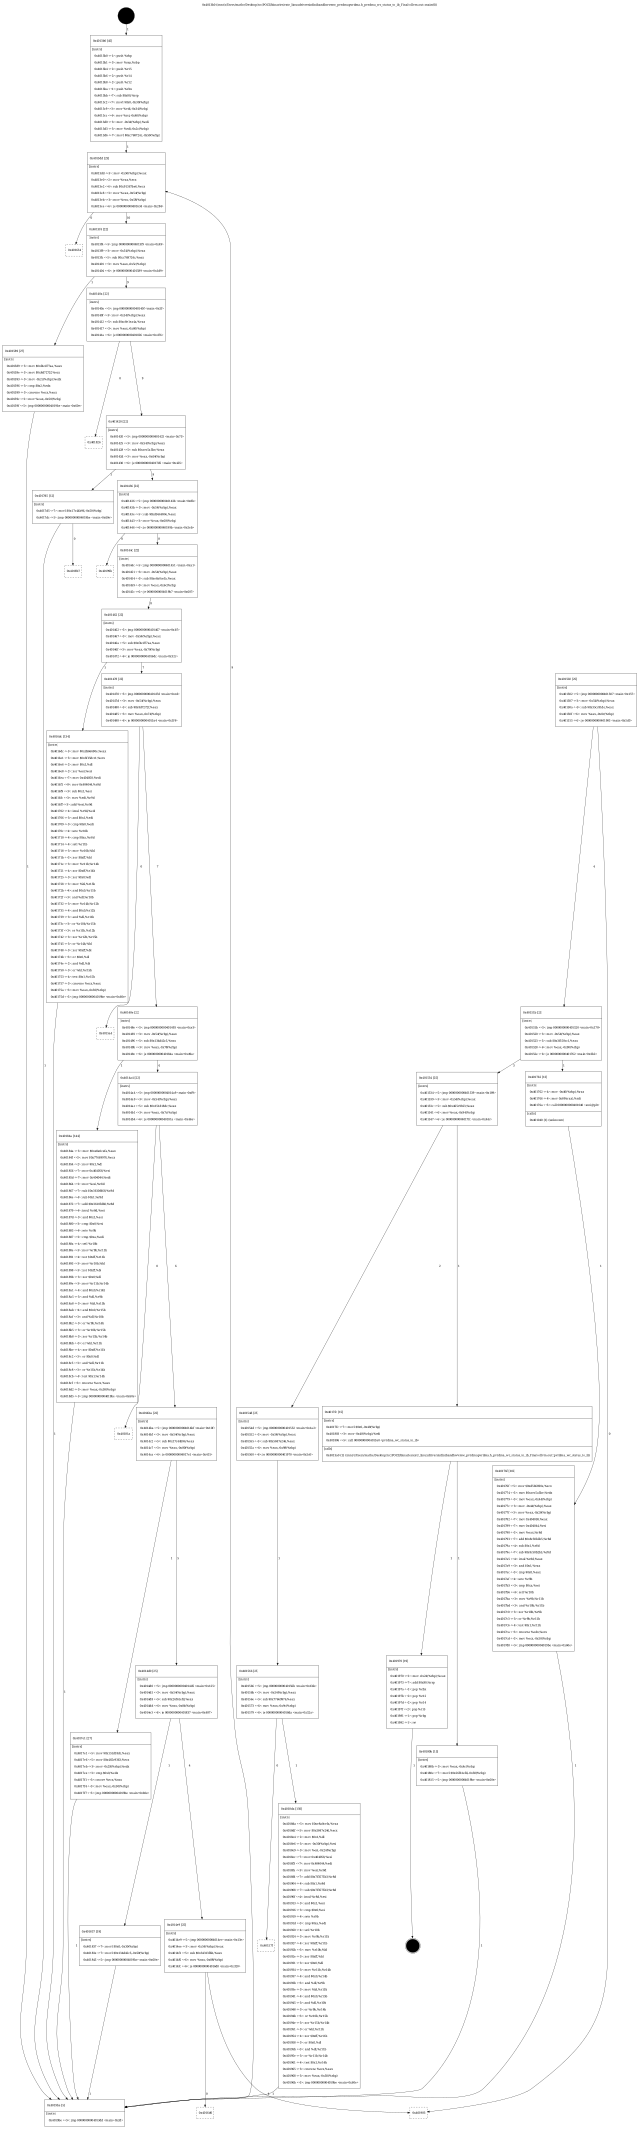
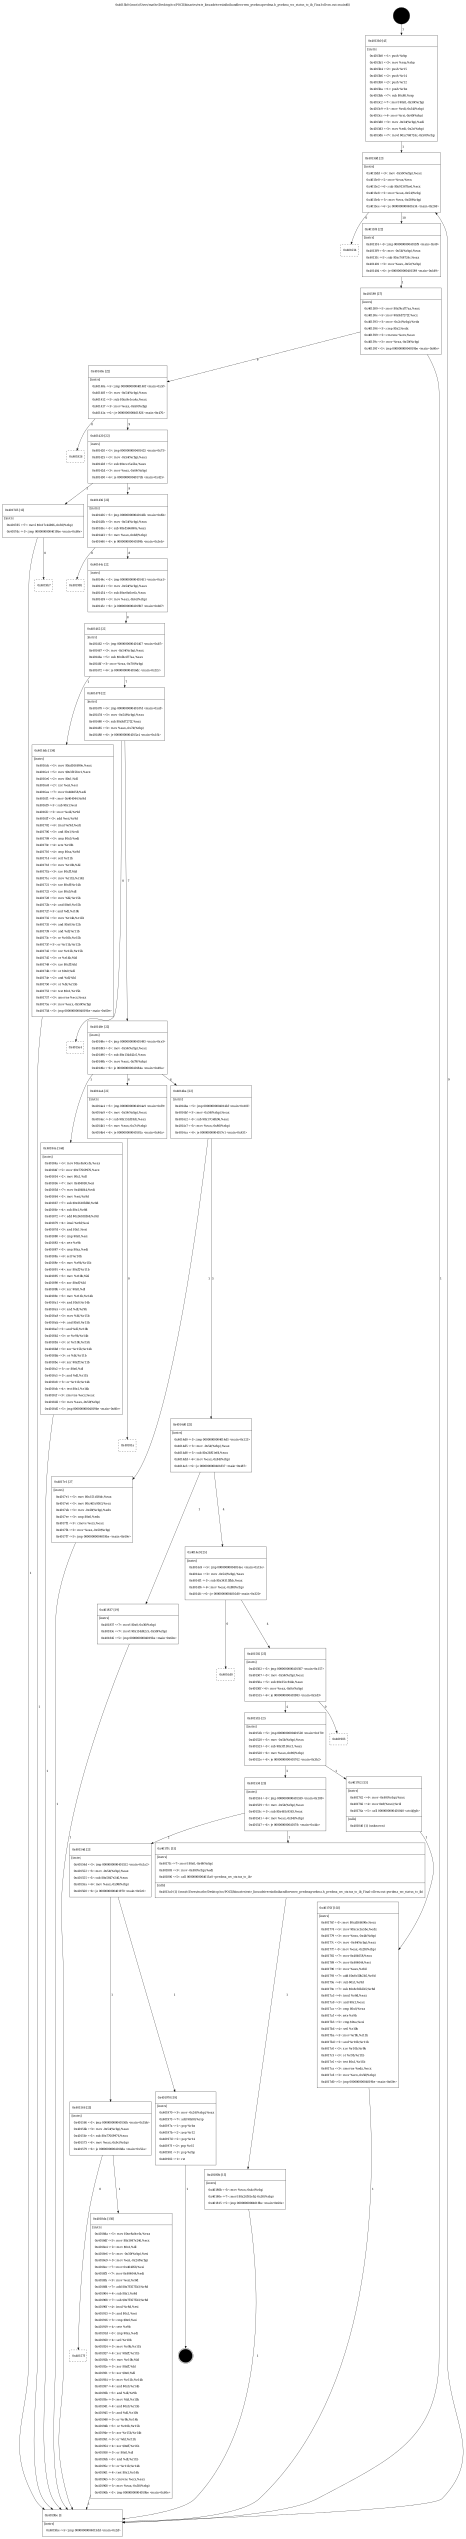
edge "0x4013f4 [22]" -> "0x40140a [22]": now "0x401589 [27]" -> "0x40140a [22]"
edge "0x4014a4 [22]" -> "0x4014ba [22]": now "0x40148e [22]" -> "0x4014ba [22]"
edge "0x4017fc [15]" -> "0x401970 [19]": now "0x40154d [25]" -> "0x401970 [19]"
edge "0x4014e9 [25]" -> "0x401983": now "0x4014e9 [25]" -> "0x401502 [25]"
